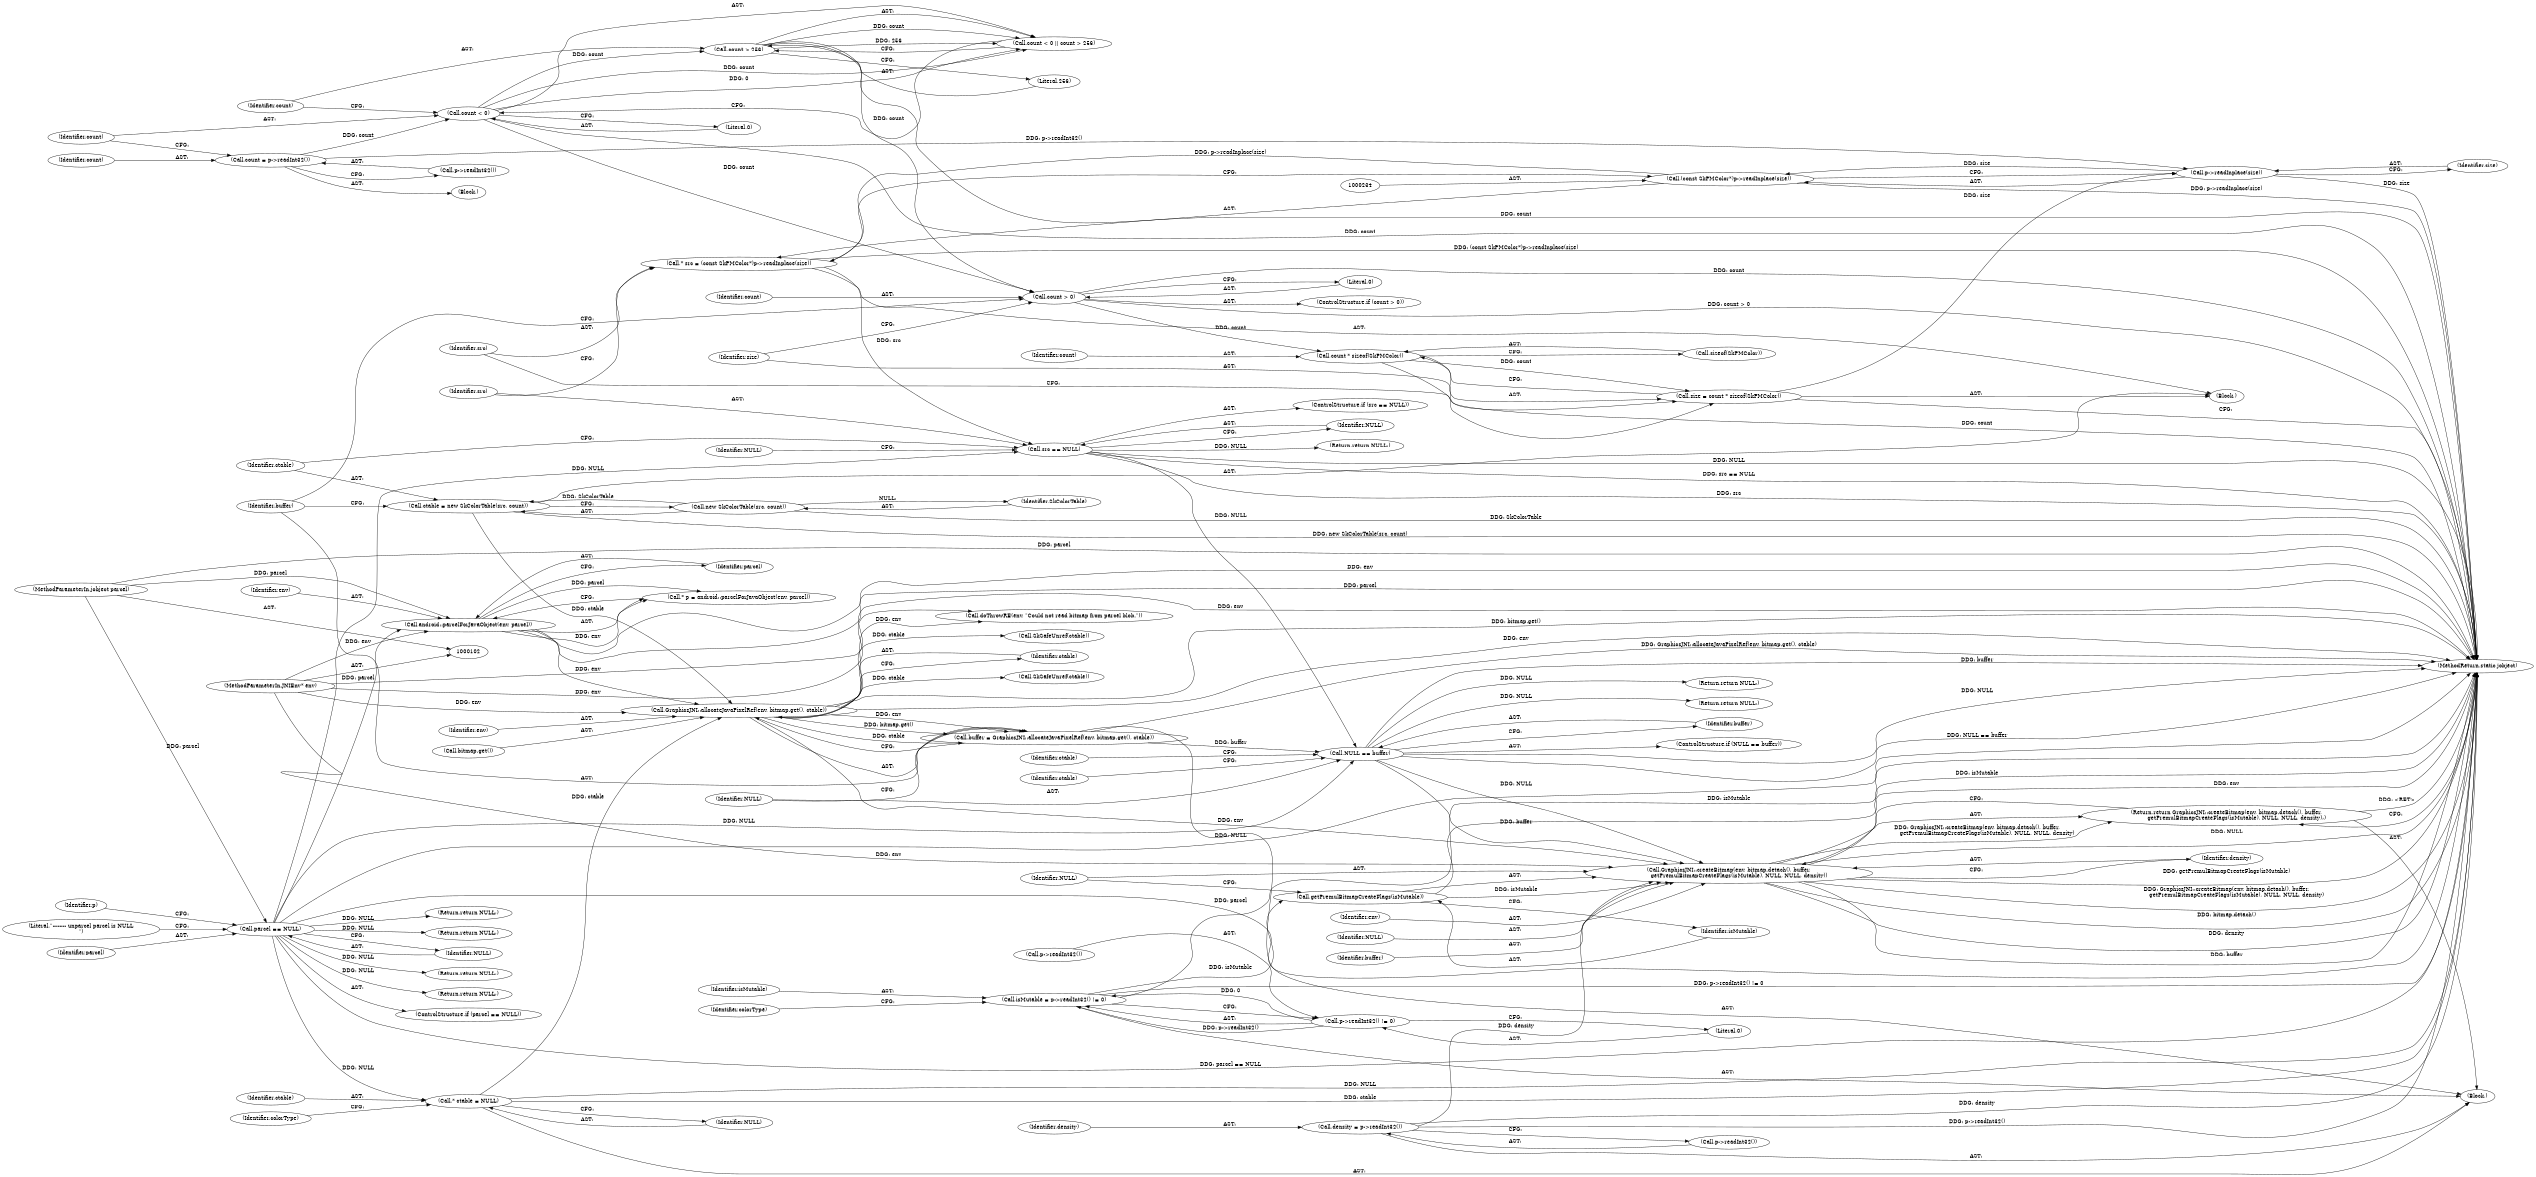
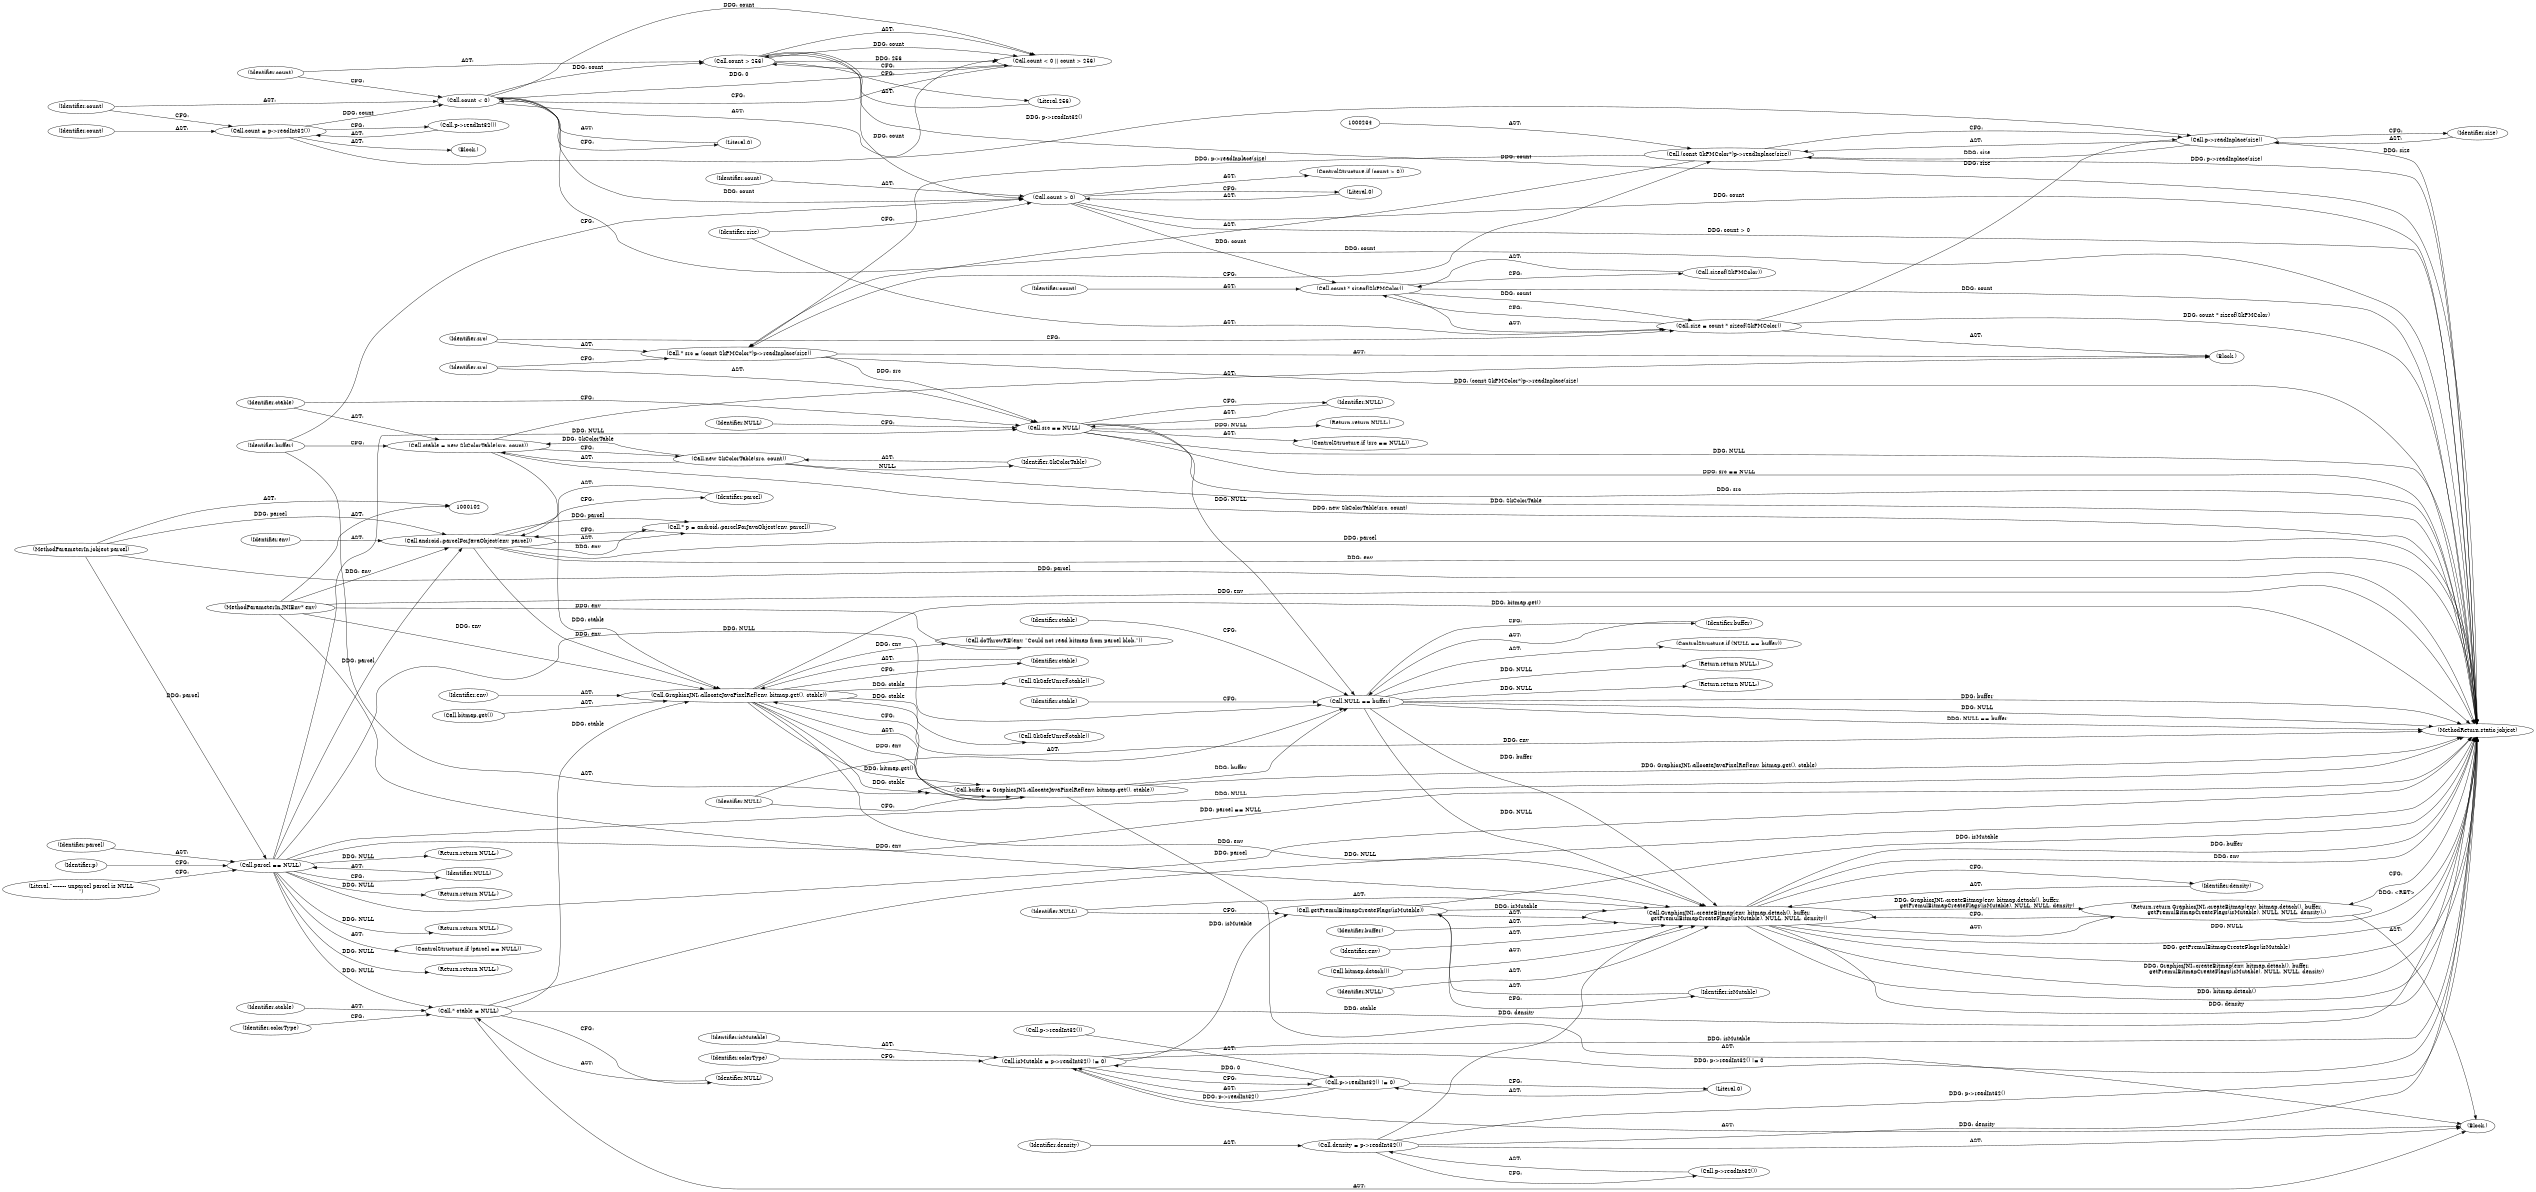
edge "(Call,size = count * sizeof(SkPMColor))" -> "(MethodReturn,static jobject)": label "CFG: " -> "DDG: count * sizeof(SkPMColor)"
node "(Call,bitmap.detach())": added
